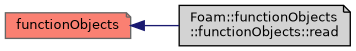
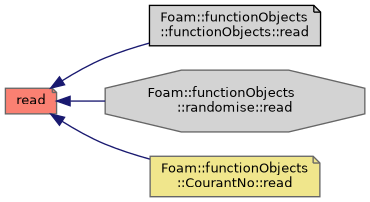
node "functionObjects": label "functionObjects" -> "read"
node "Foam::functionObjects ::randomise::read": added
node "Foam::functionObjects ::CourantNo::read": added
